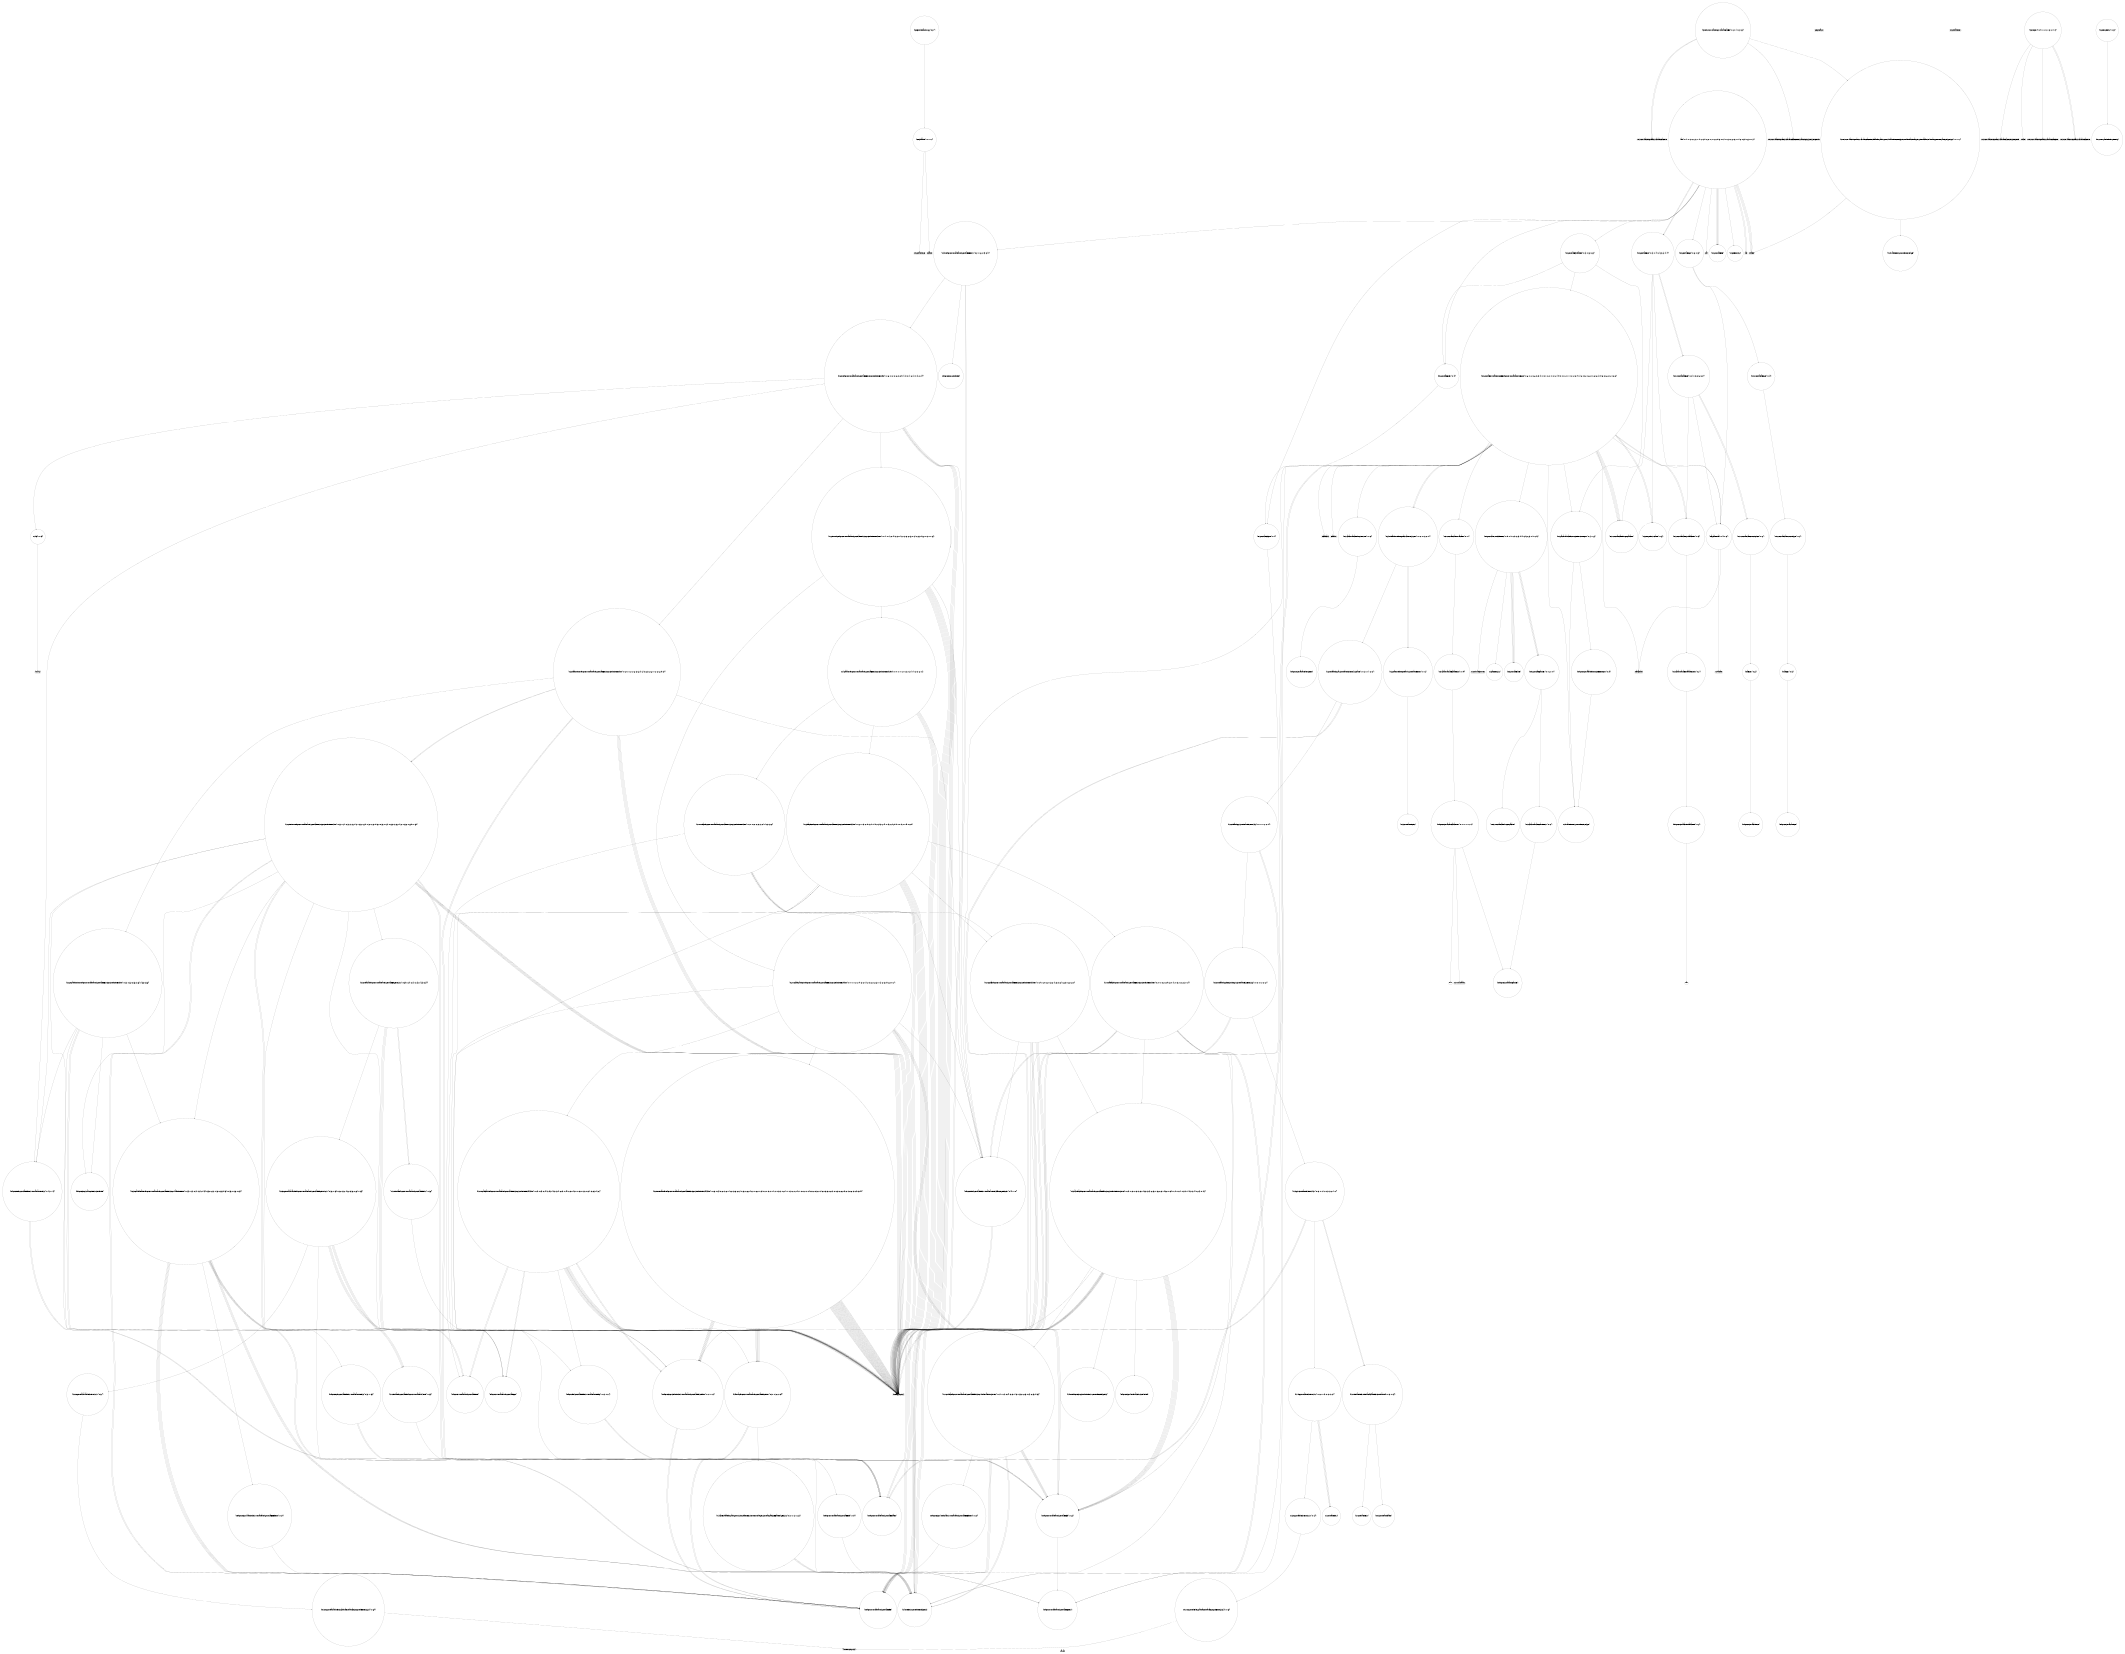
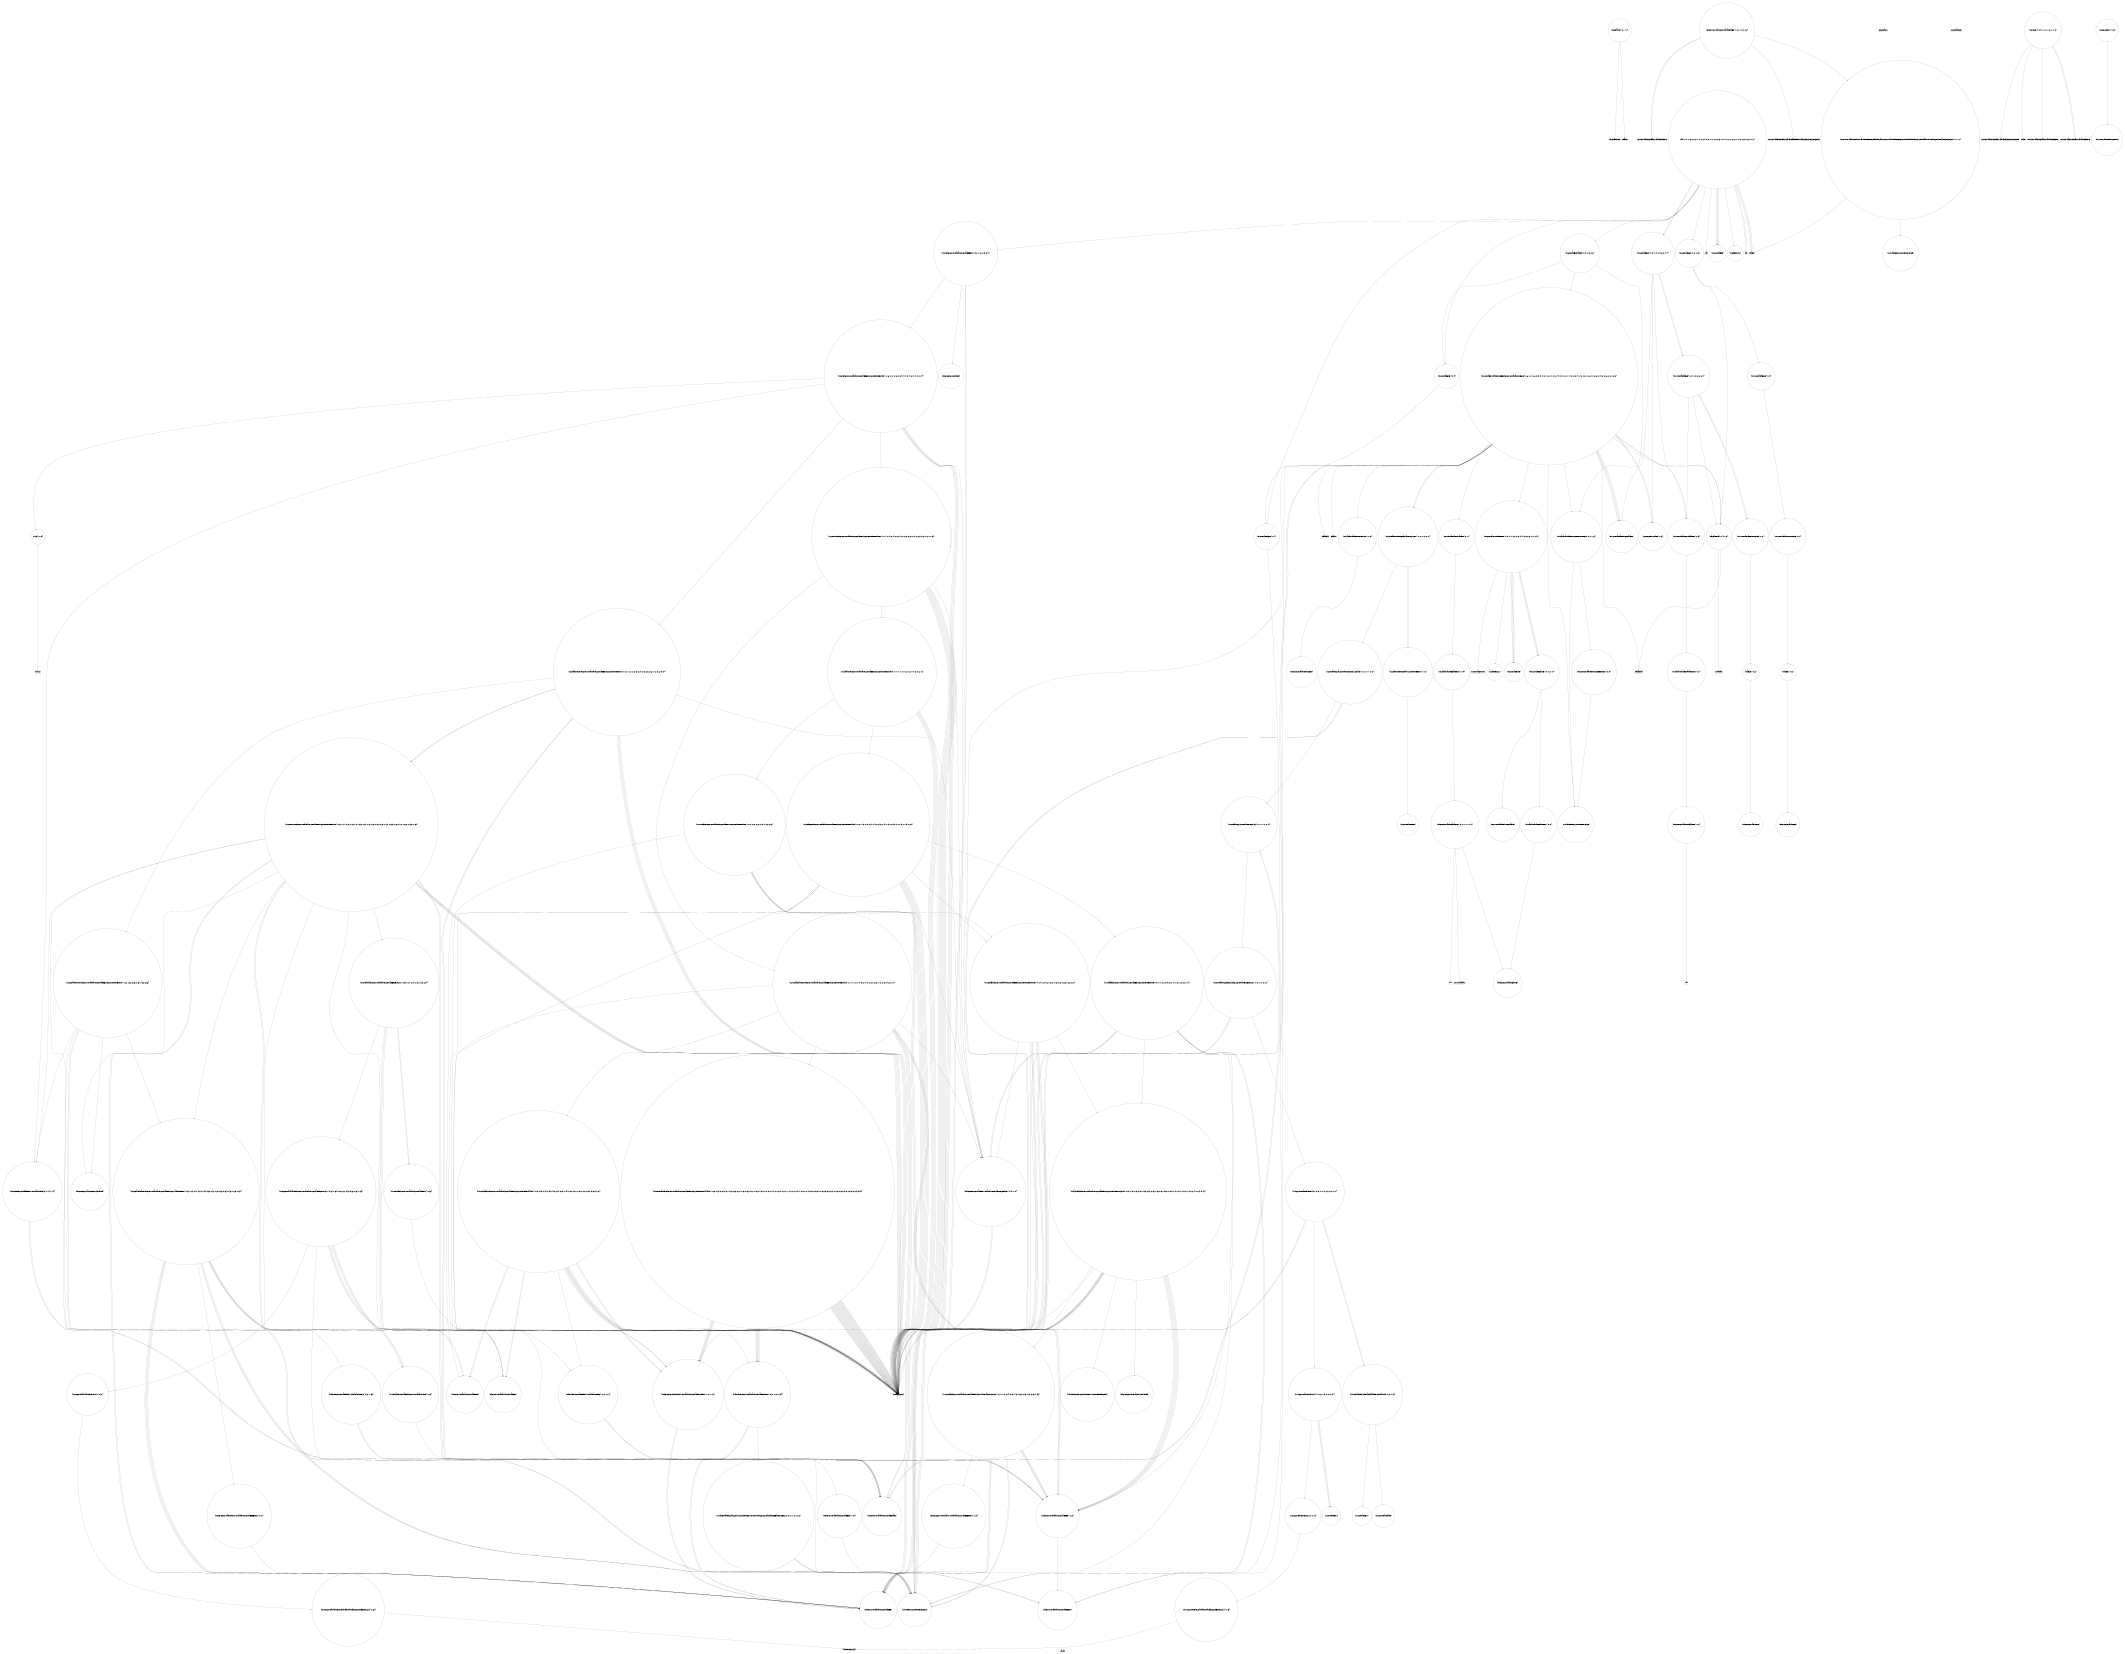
node "{_GLOBAL__sub_I_imbanoob_0_0.cpp|{<s0>371}}": removed
